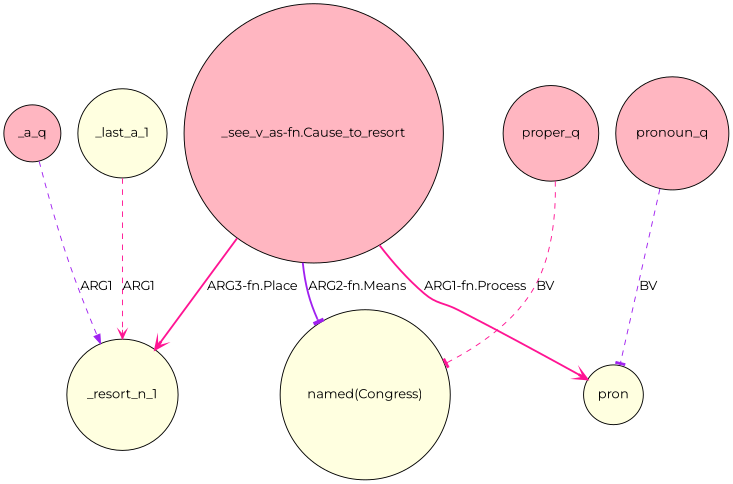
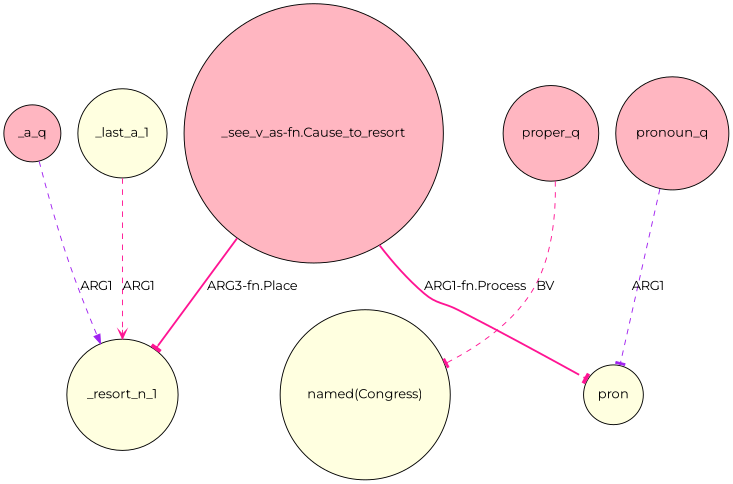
edge "pronoun_q" -> "pron": label "BV" -> "ARG1"
edge "_see_v_as-fn.Cause_to_resort" -> "named(Congress)": removed, label "ARG2-fn.Means"
edge "_see_v_as-fn.Cause_to_resort" -> "_resort_n_1": arrowhead vee -> tee
edge "_see_v_as-fn.Cause_to_resort" -> "pron": arrowhead vee -> tee
